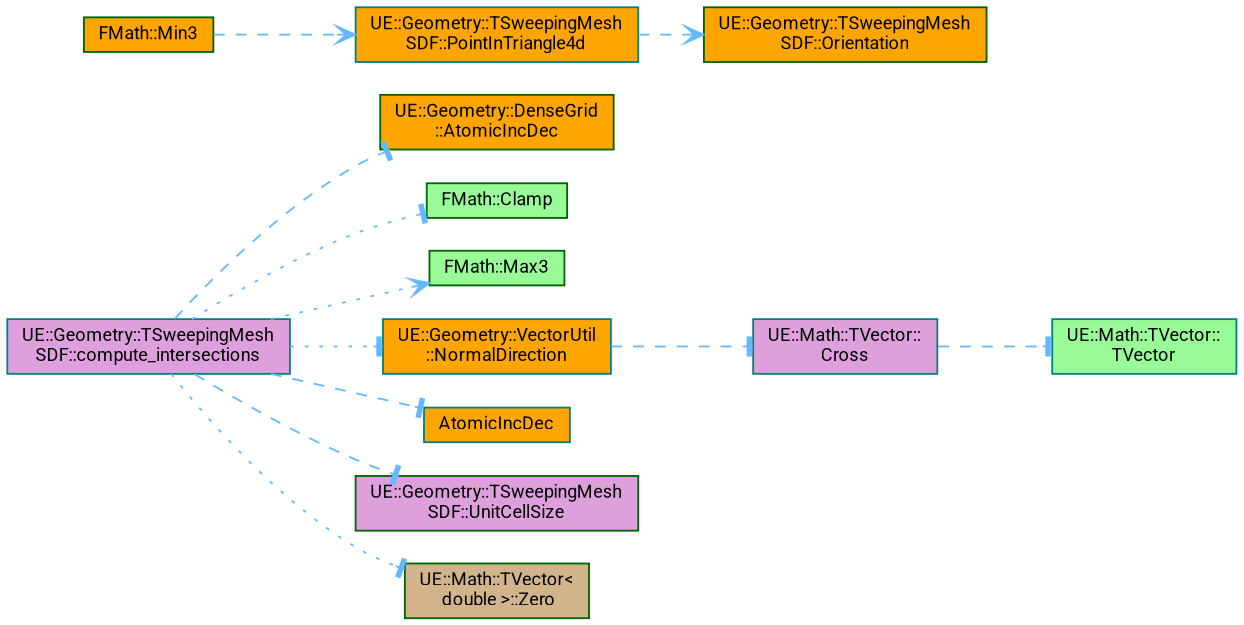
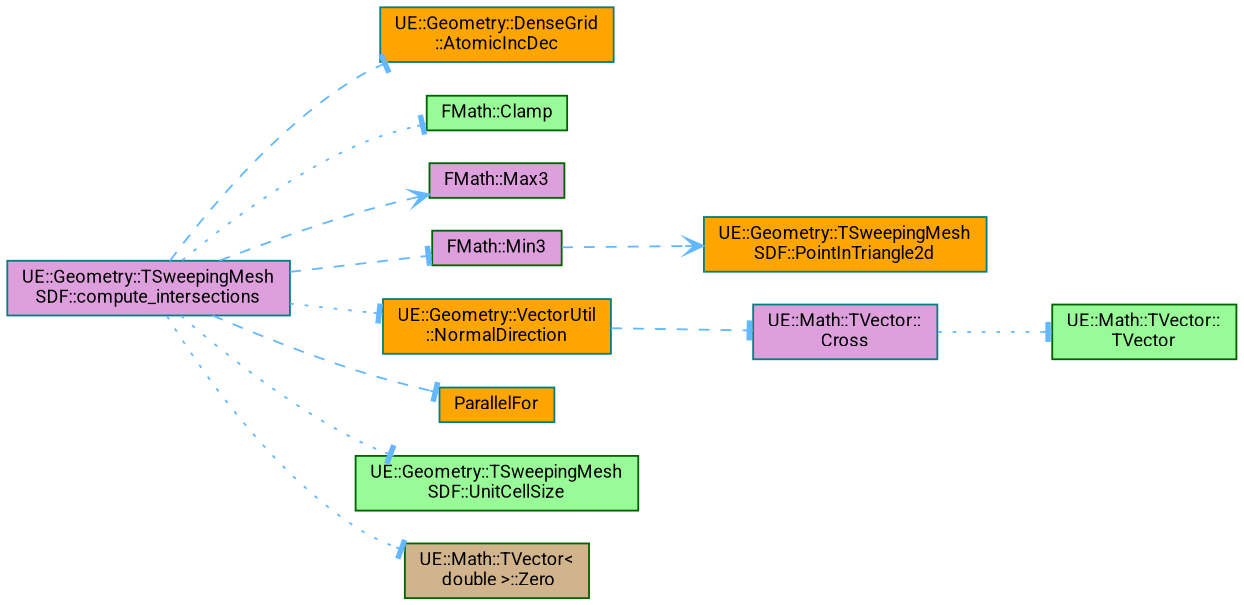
node "FMath::Min3": fillcolor orange -> plum
node "UE::Geometry::TSweepingMesh SDF::PointInTriangle4d": label "UE::Geometry::TSweepingMesh SDF::PointInTriangle4d" -> "UE::Geometry::TSweepingMesh SDF::PointInTriangle2d"
node "UE::Geometry::TSweepingMesh SDF::Orientation": removed
node "UE::Geometry::DenseGrid ::AtomicIncDec": color darkgreen -> teal
edge "UE::Geometry::TSweepingMesh SDF::compute_intersections" -> "FMath::Min3": added
node "FMath::Max3": fillcolor palegreen -> plum
edge "UE::Geometry::TSweepingMesh SDF::compute_intersections" -> "FMath::Max3": style dotted -> dashed
edge "UE::Math::TVector:: Cross" -> "UE::Math::TVector:: TVector": style dashed -> dotted
node "UE::Math::TVector:: TVector": color teal -> darkgreen
node "AtomicIncDec": label "AtomicIncDec" -> "ParallelFor"
edge "UE::Geometry::TSweepingMesh SDF::compute_intersections" -> "UE::Geometry::TSweepingMesh SDF::UnitCellSize": style dashed -> dotted
node "UE::Geometry::TSweepingMesh SDF::UnitCellSize": fillcolor plum -> palegreen
